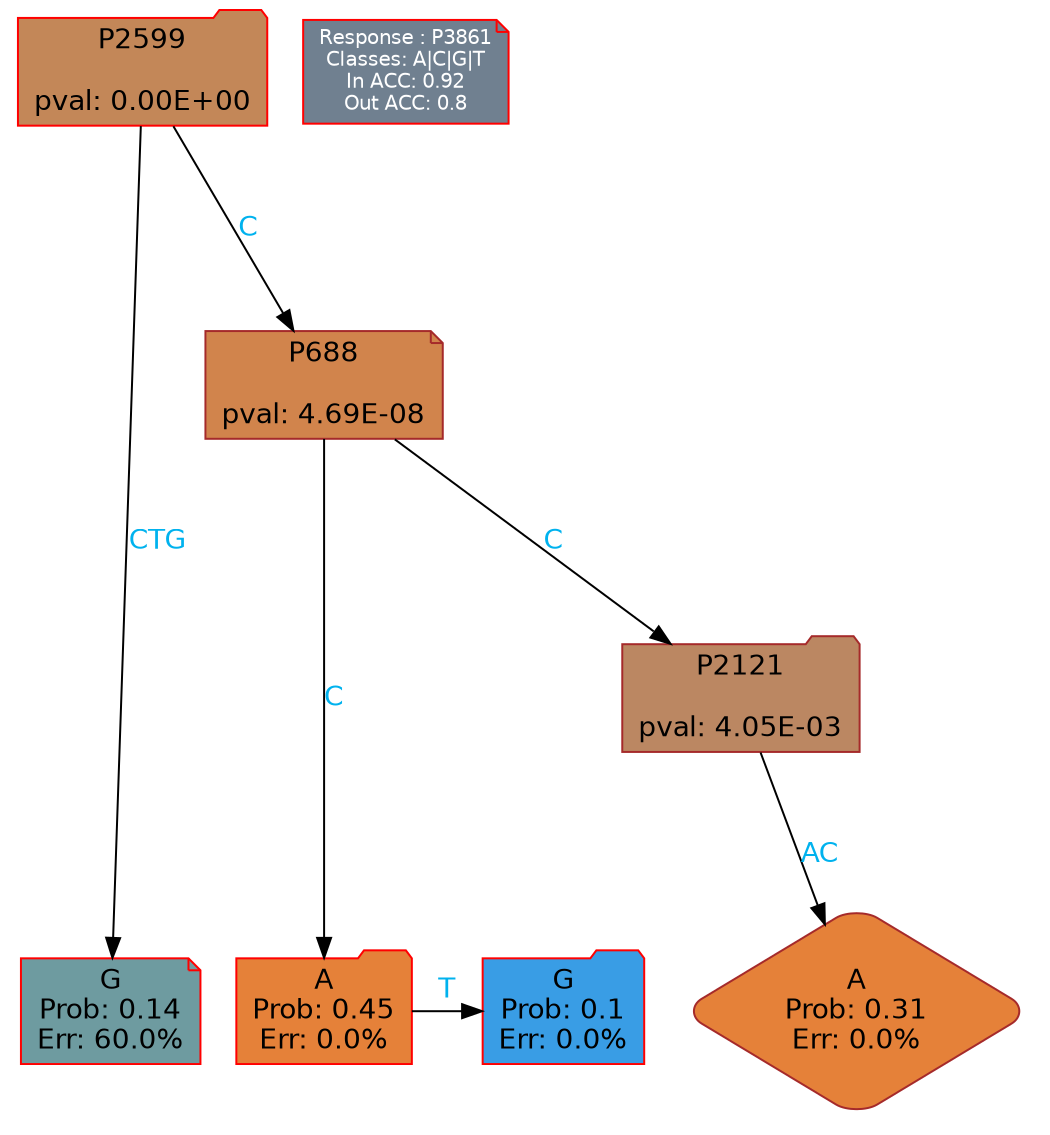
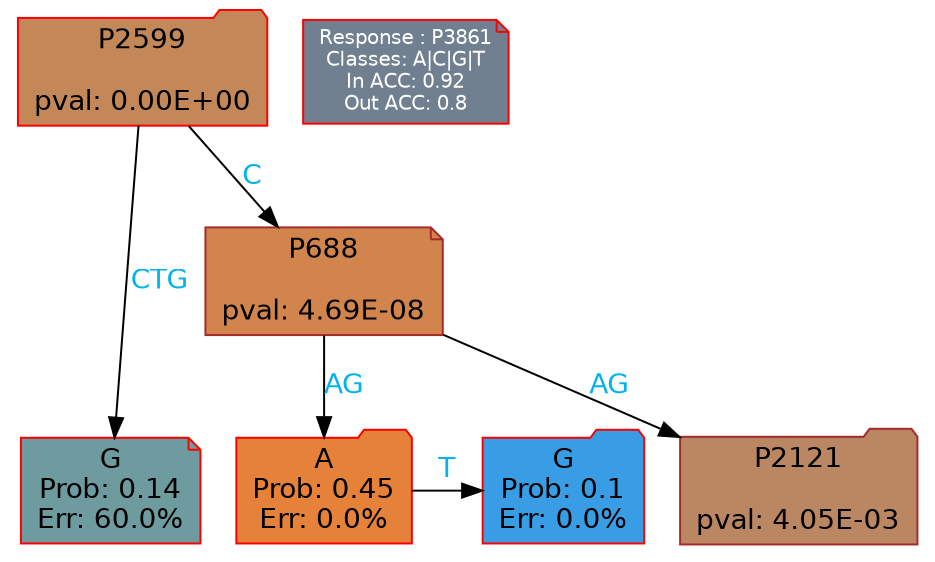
edge "P688 pval: 4.69E-08" -> "P2121 pval: 4.05E-03": label "C" -> "AG"
edge "P688 pval: 4.69E-08" -> "A Prob: 0.45 Err: 0.0%": label "C" -> "AG"
node "A Prob: 0.31 Err: 0.0%": removed
